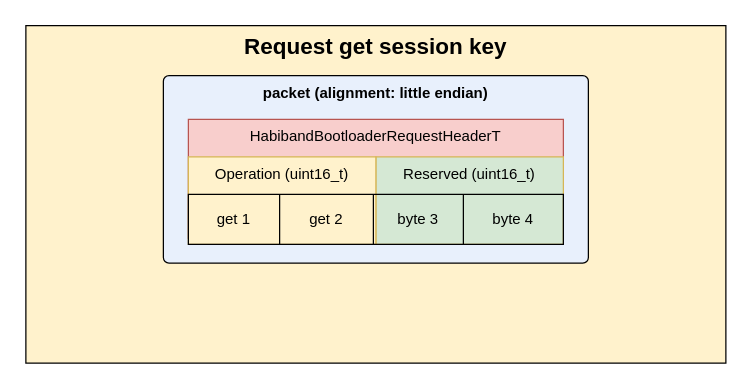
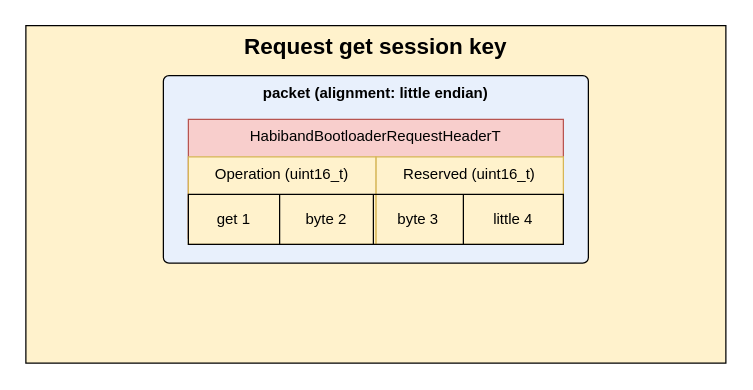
node "Reserved (uint16_t)": fillcolor #d5e8d4 -> #fff2cc
node "get 2": label "get 2" -> "byte 2"
node "byte 4": label "byte 4" -> "little 4"
